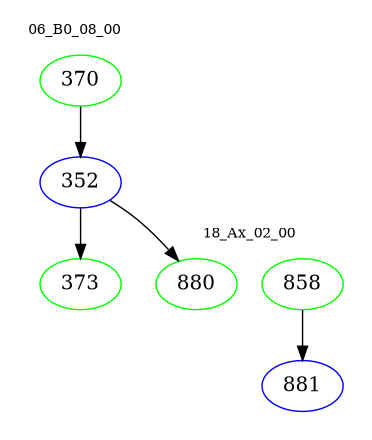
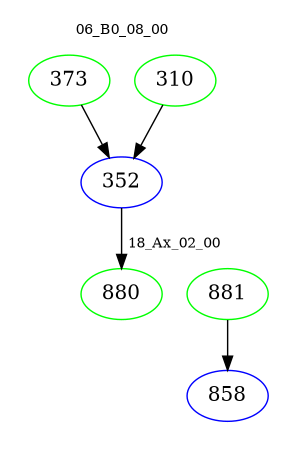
node "370": label "370" -> "310"
edge "352" -> "373": reversed
node "858": color green -> blue
edge "858" -> "881": reversed
node "881": color blue -> green
